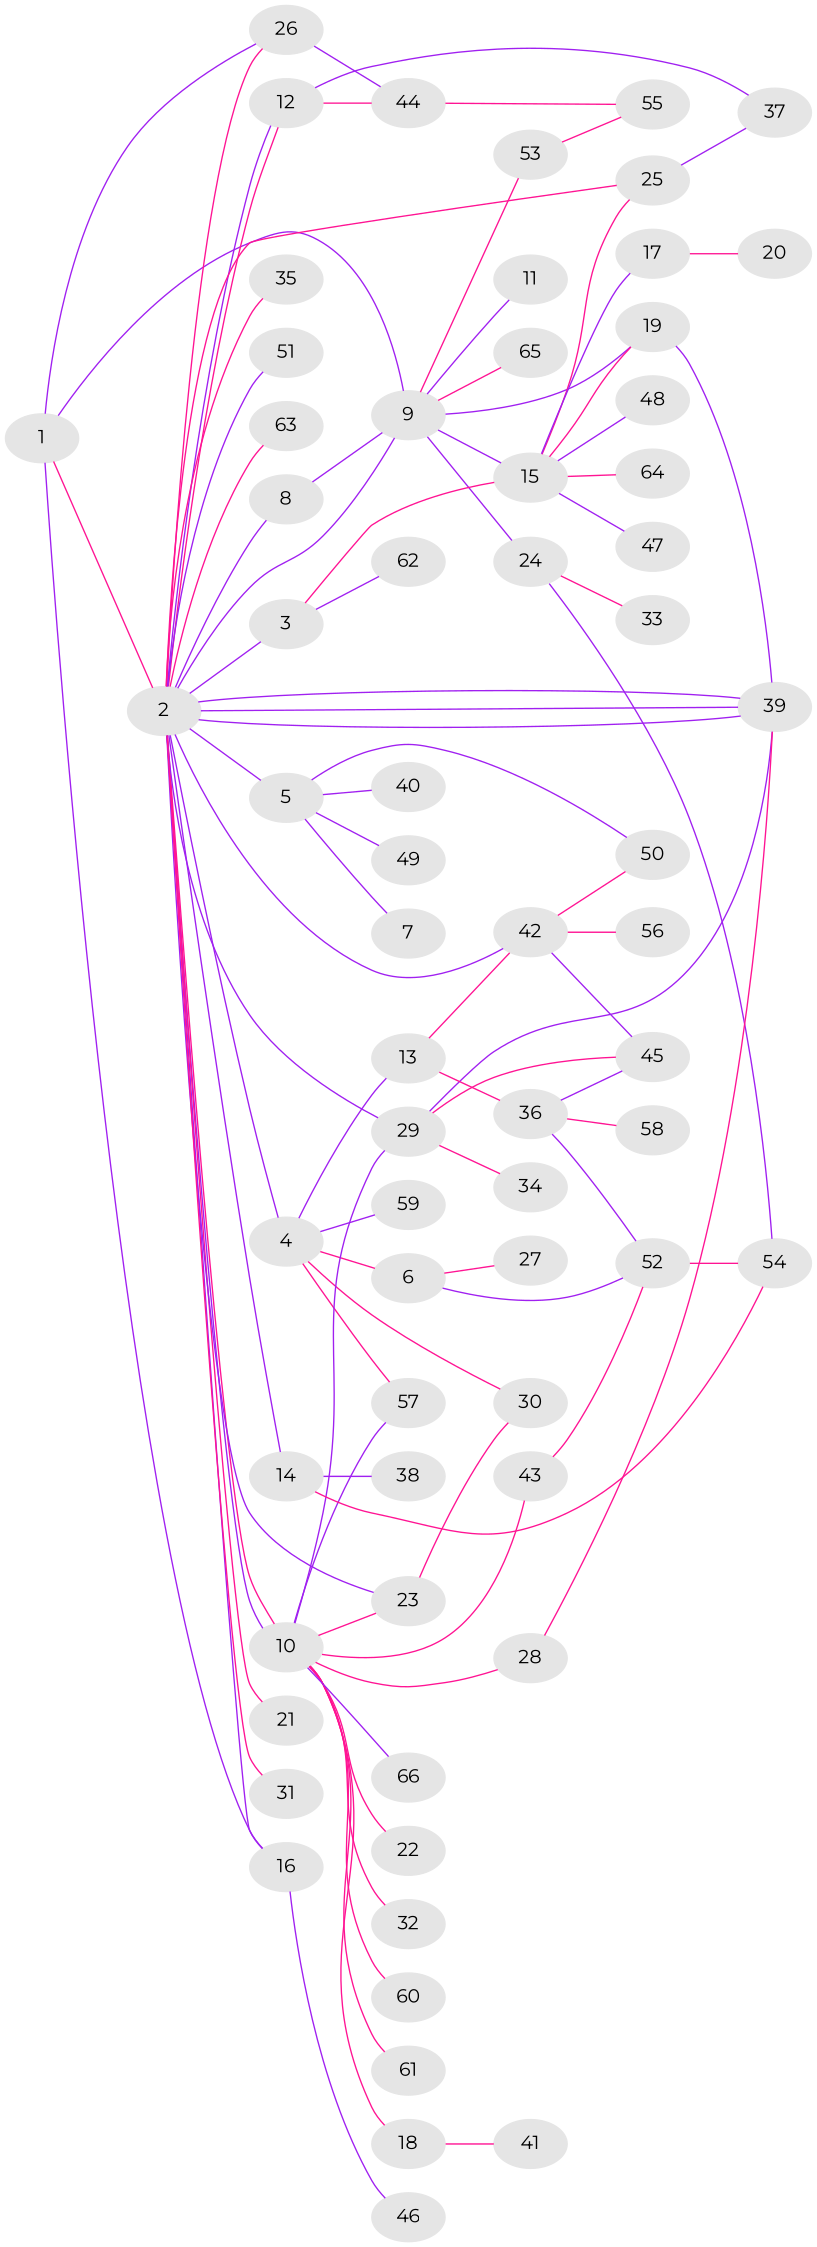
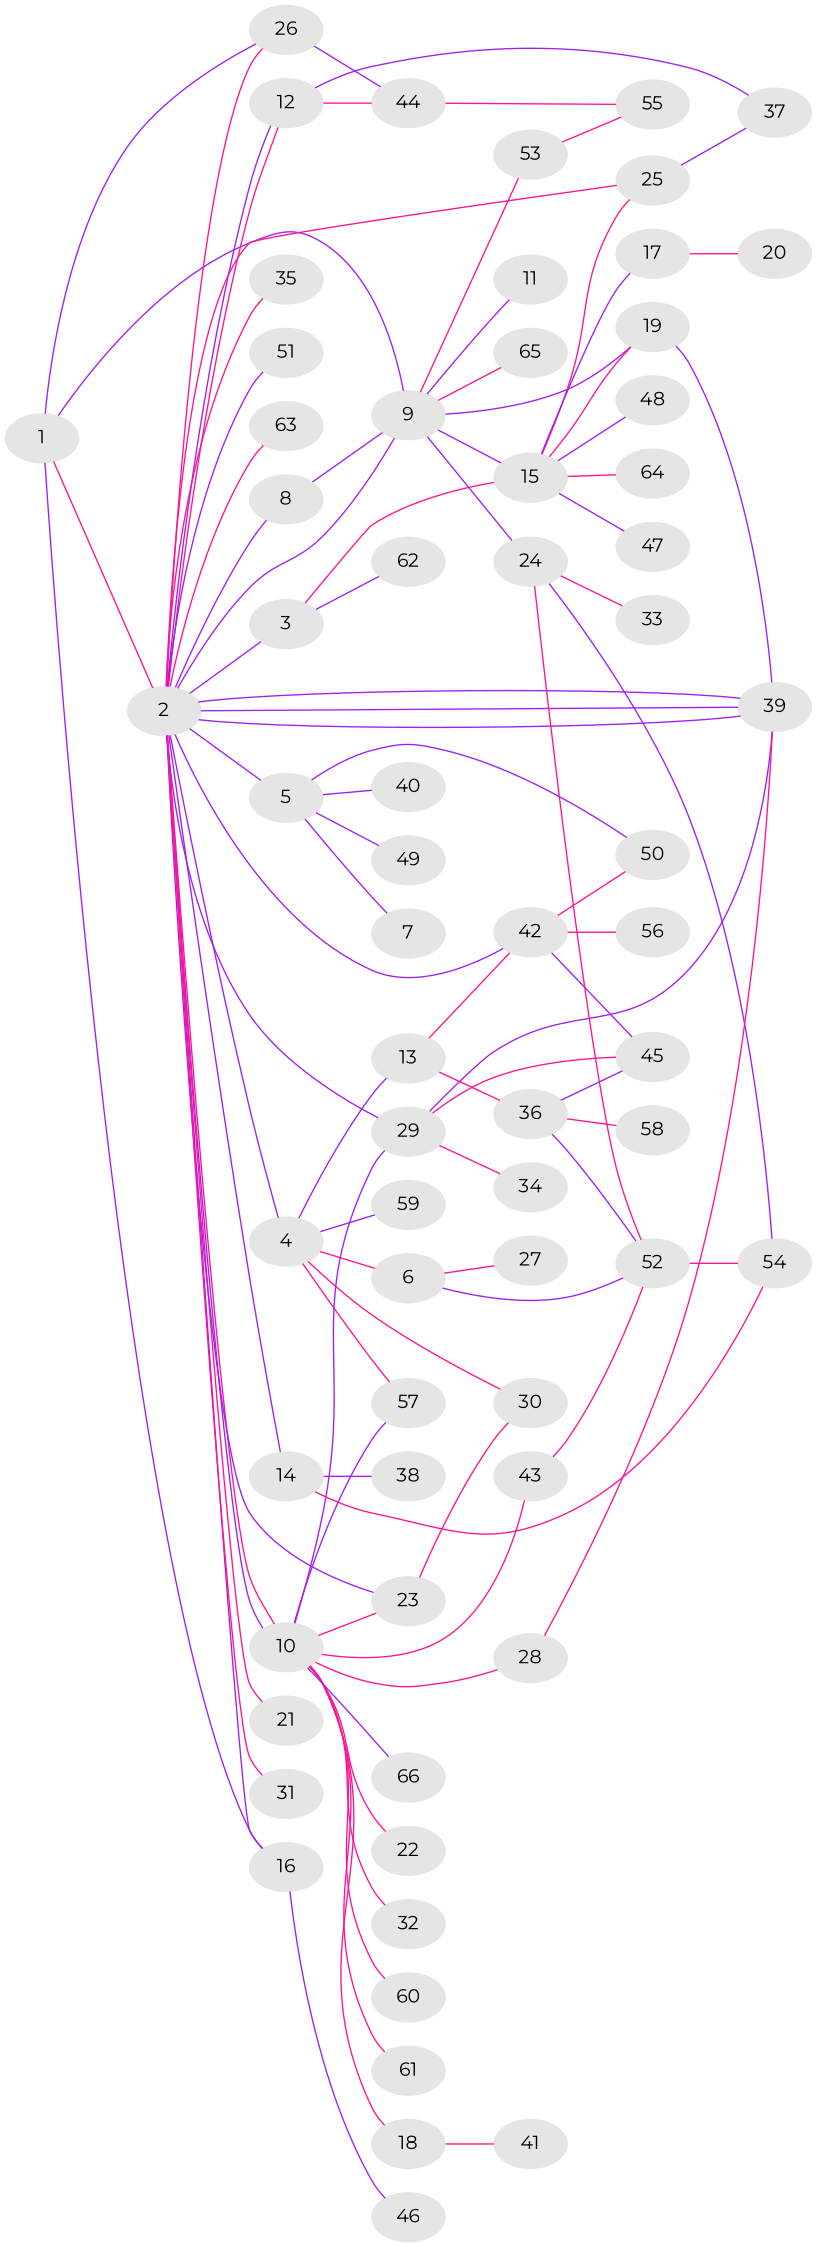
edge "24" -- "52": added
